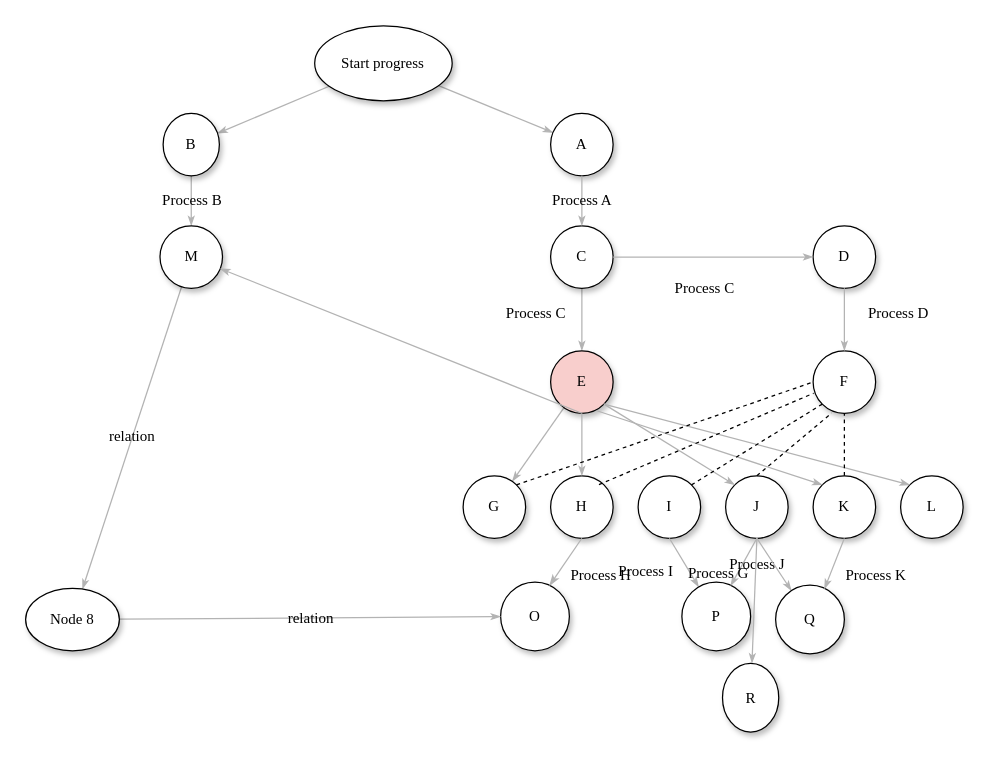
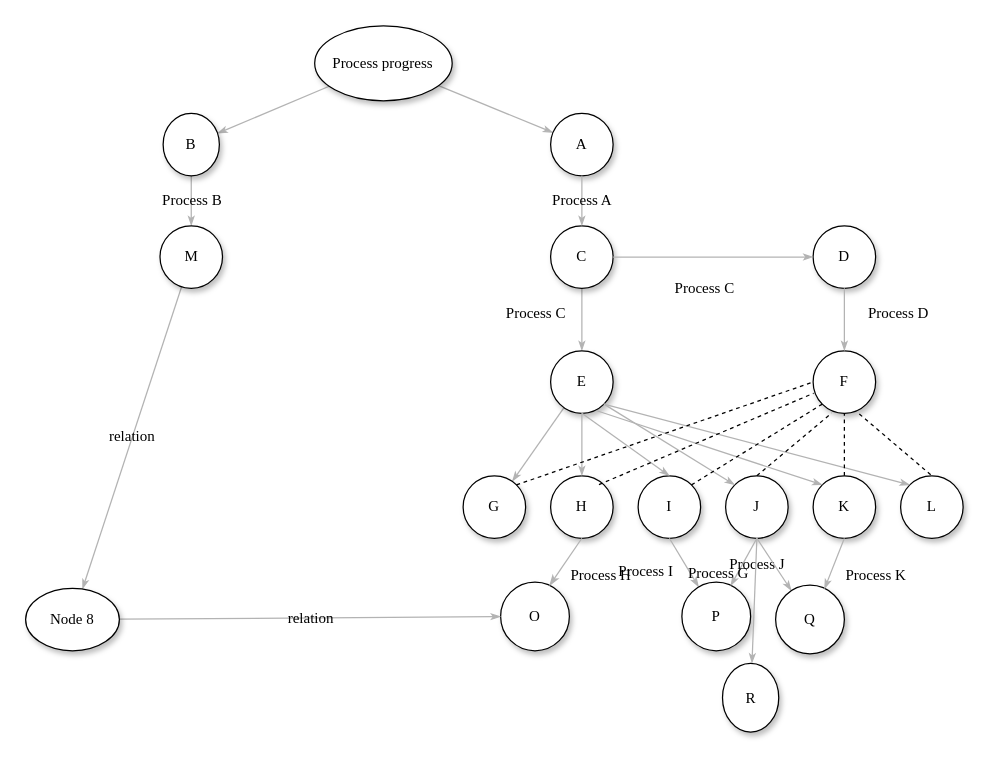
node "Start progress": label "Start progress" -> "Process progress"
edge "E" -> "M": now "E" -> "I"
node "E": fillcolor #f8cecc -> #ffffff
edge "F" -- "L": added
